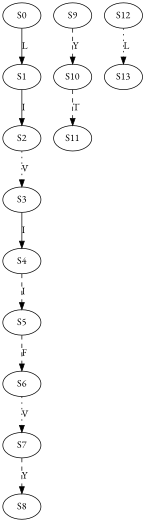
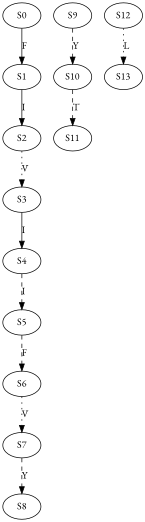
edge "S0" -> "S1": label "L" -> "F"
